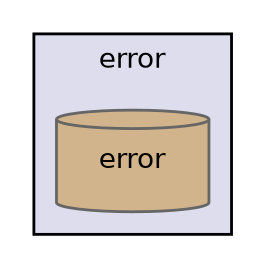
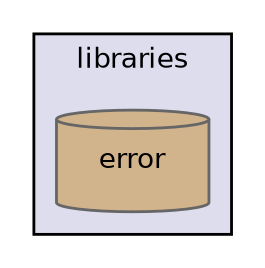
cluster "error": label "error" -> "libraries"
